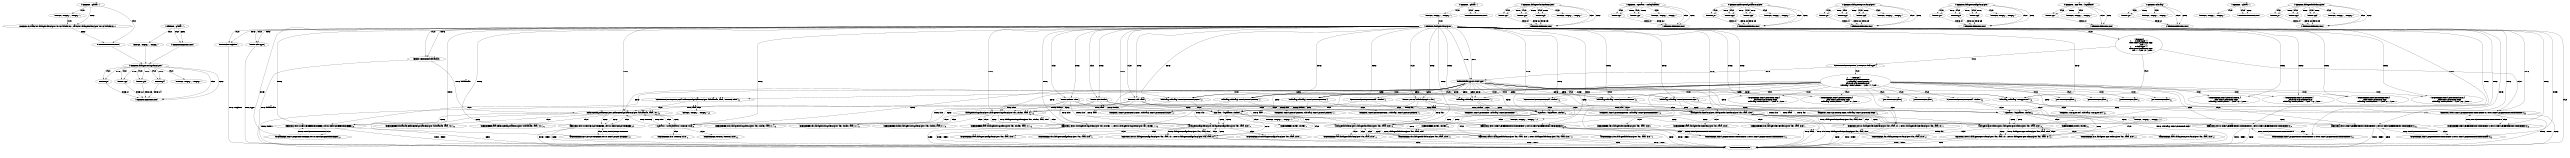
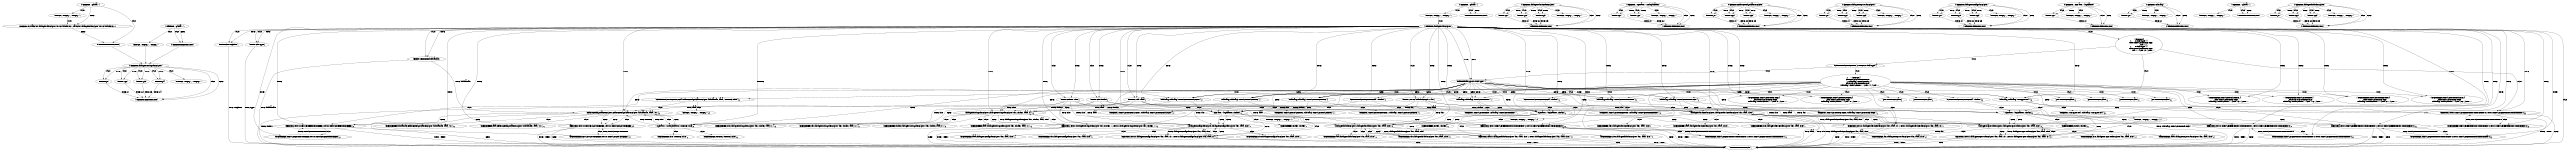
edge "(CONTROL_STRUCTURE,SWITCH,switch(type))" -> "(IDENTIFIER,type,switch(type))": label "CDG: " -> "AST: "
edge "(METHOD,_hid_get_descriptor)" -> "(<operator>.multiplication,(ULONG)*size)": label "DDG: " -> "ULONG: "
